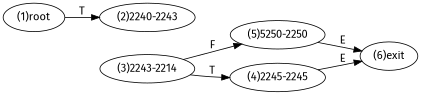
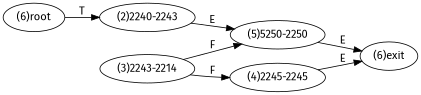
node "(1)root": label "(1)root" -> "(6)root"
edge "(2)2240-2243" -> "(5)5250-2250": added, label "E"
edge "(3)2243-2214" -> "(4)2245-2245": label "T" -> "F"
